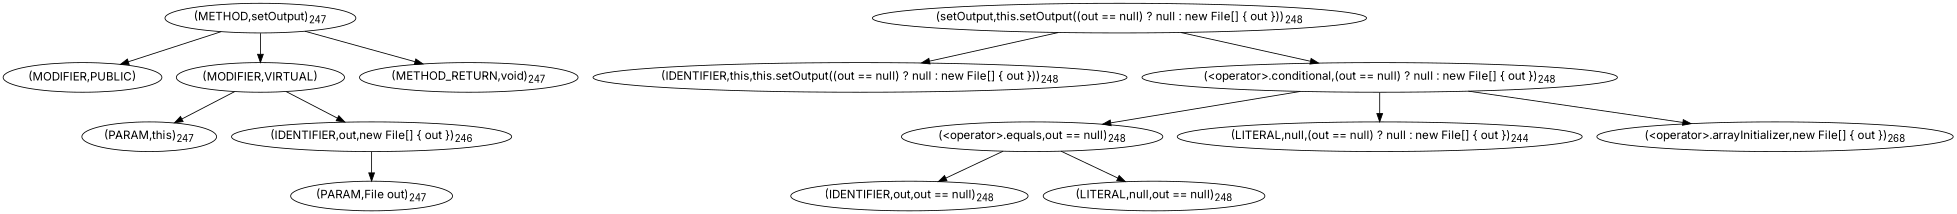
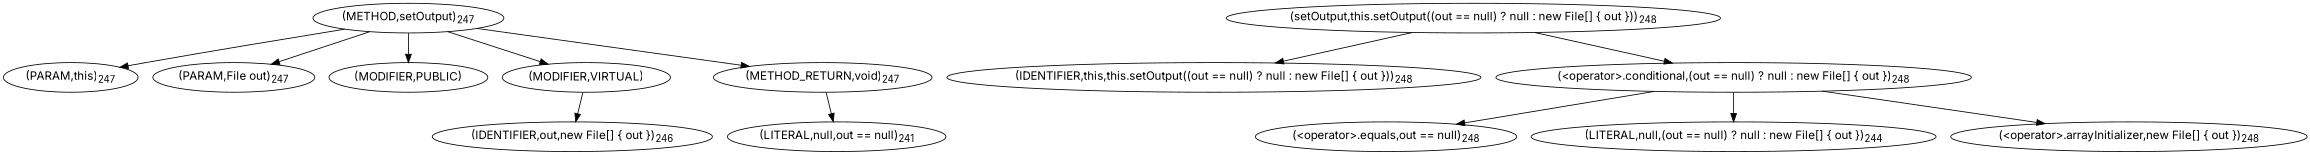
edge "(MODIFIER,VIRTUAL)" -> "(PARAM,this)": now "(METHOD,setOutput)" -> "(PARAM,this)"
node "(<operator>.arrayInitializer,new File[] { out })": text "268" -> "248"
edge "(IDENTIFIER,out,new File[] { out })" -> "(PARAM,File out)": now "(METHOD,setOutput)" -> "(PARAM,File out)"
edge "(<operator>.equals,out == null)" -> "(LITERAL,null,out == null)": now "(METHOD_RETURN,void)" -> "(LITERAL,null,out == null)"
node "(LITERAL,null,out == null)": text "248" -> "241"
node "(IDENTIFIER,out,out == null)": removed
